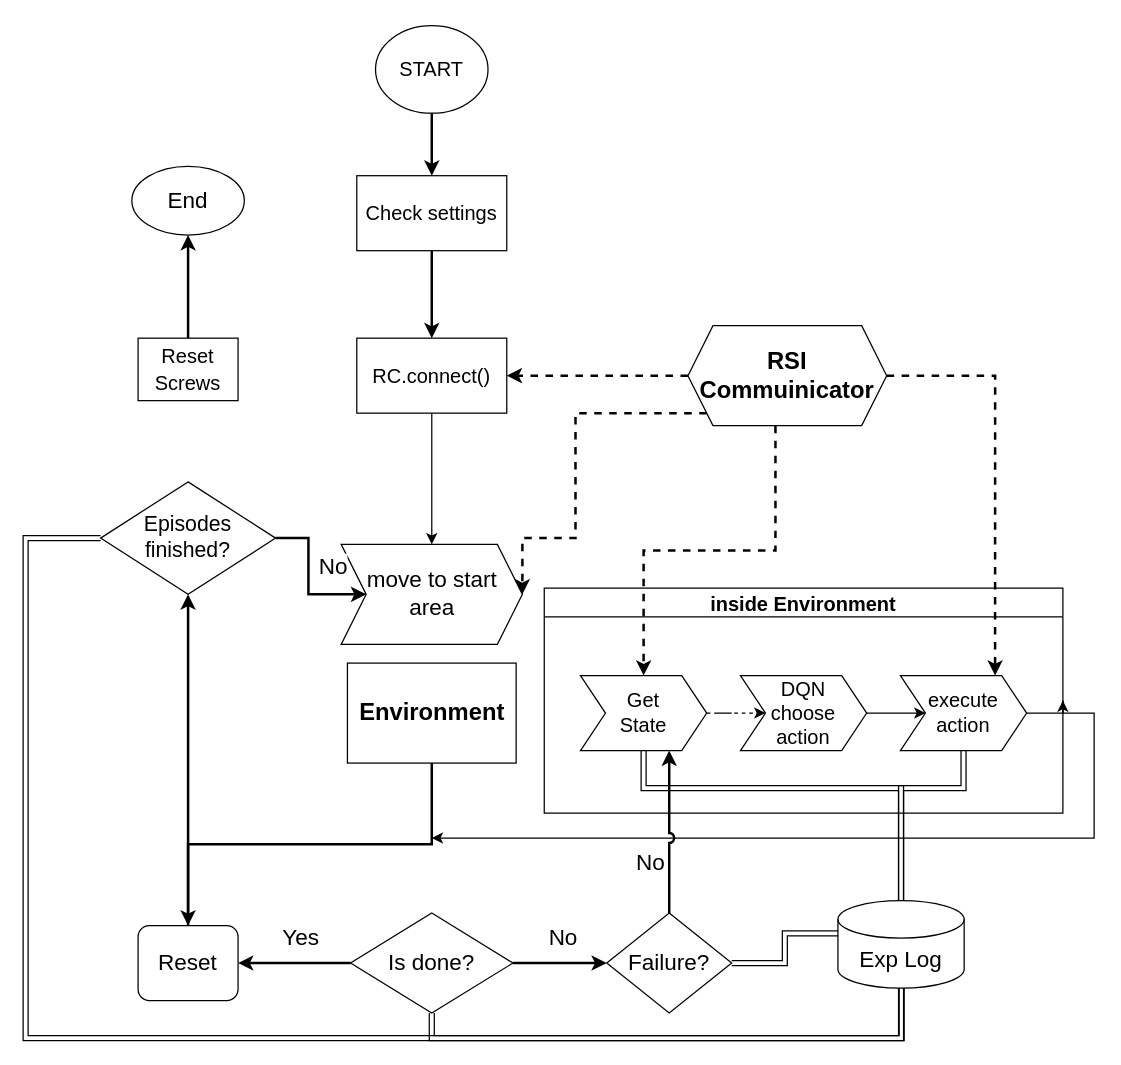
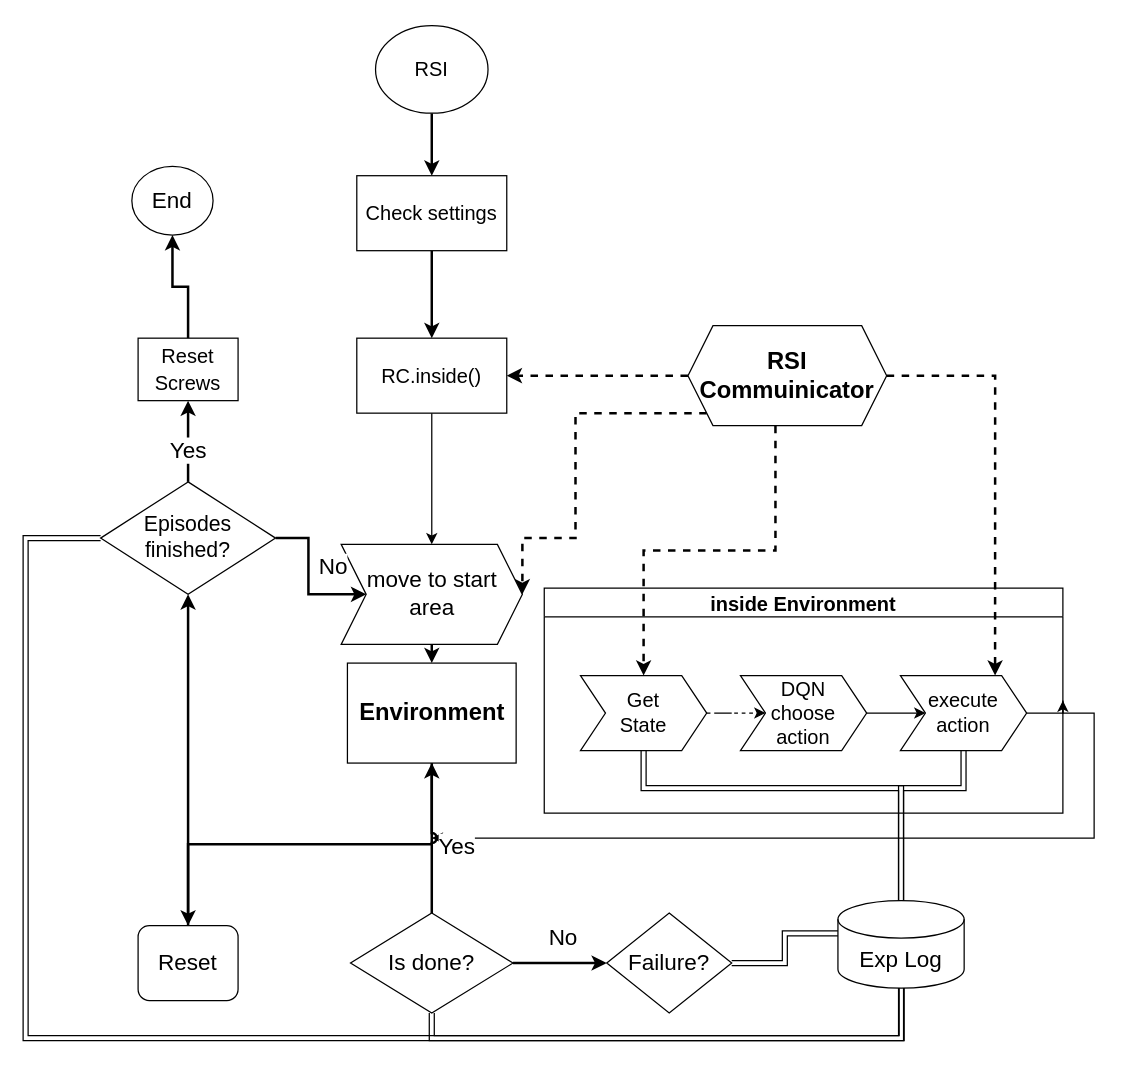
node "START": label "START" -> "RSI"
node "End": size 113x69 -> 81x69
node "RC.connect()": label "RC.connect()" -> "RC.inside()"
edge "Episodes finished?" -> "Reset Screws": added, label "Yes"
edge "move to start area" -> "Environment": added
edge "Failure?" -> "Get State": removed, label "No"
edge "Is done?" -> "Reset": now "Is done?" -> "Environment"
